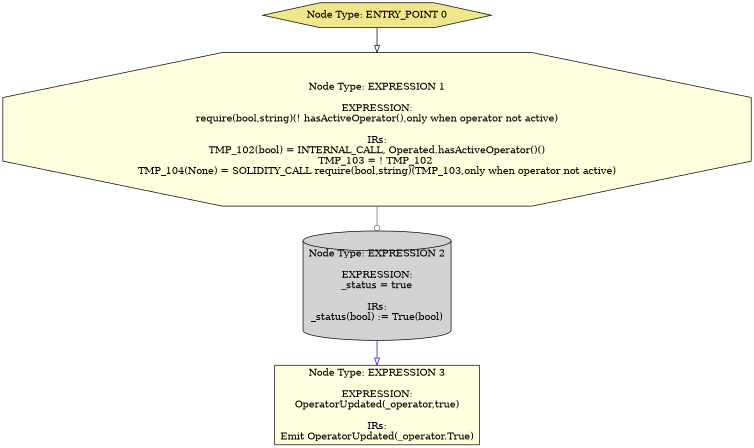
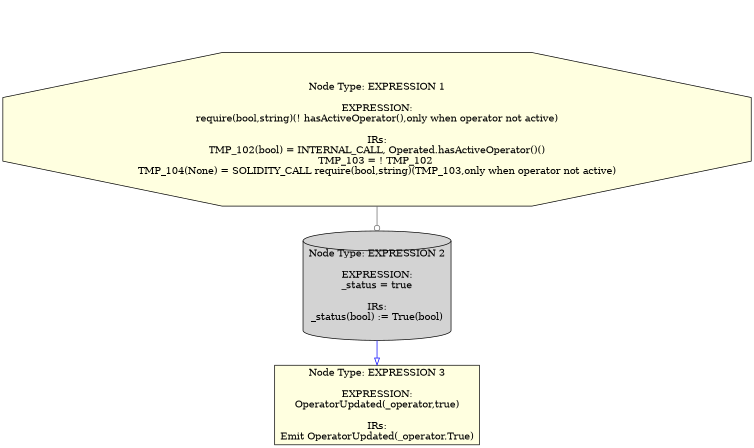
node "Node Type: ENTRY_POINT 0": removed
